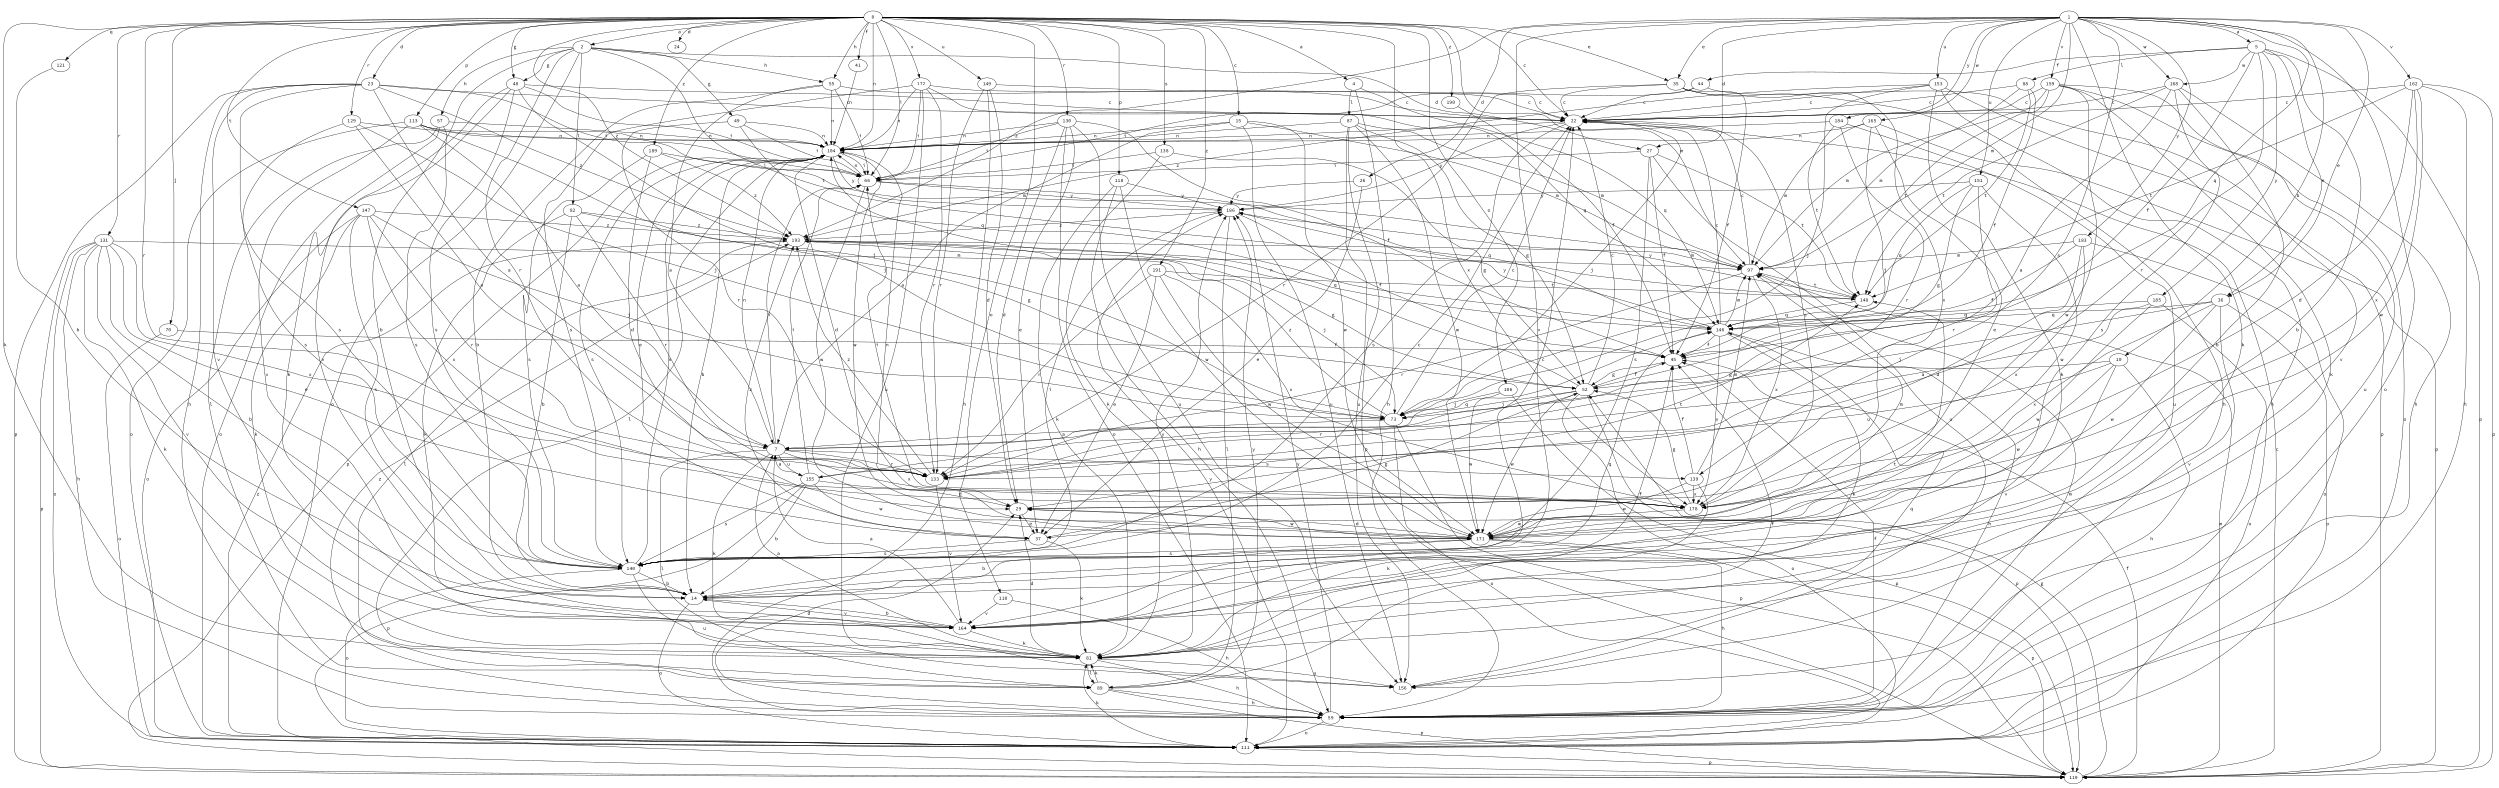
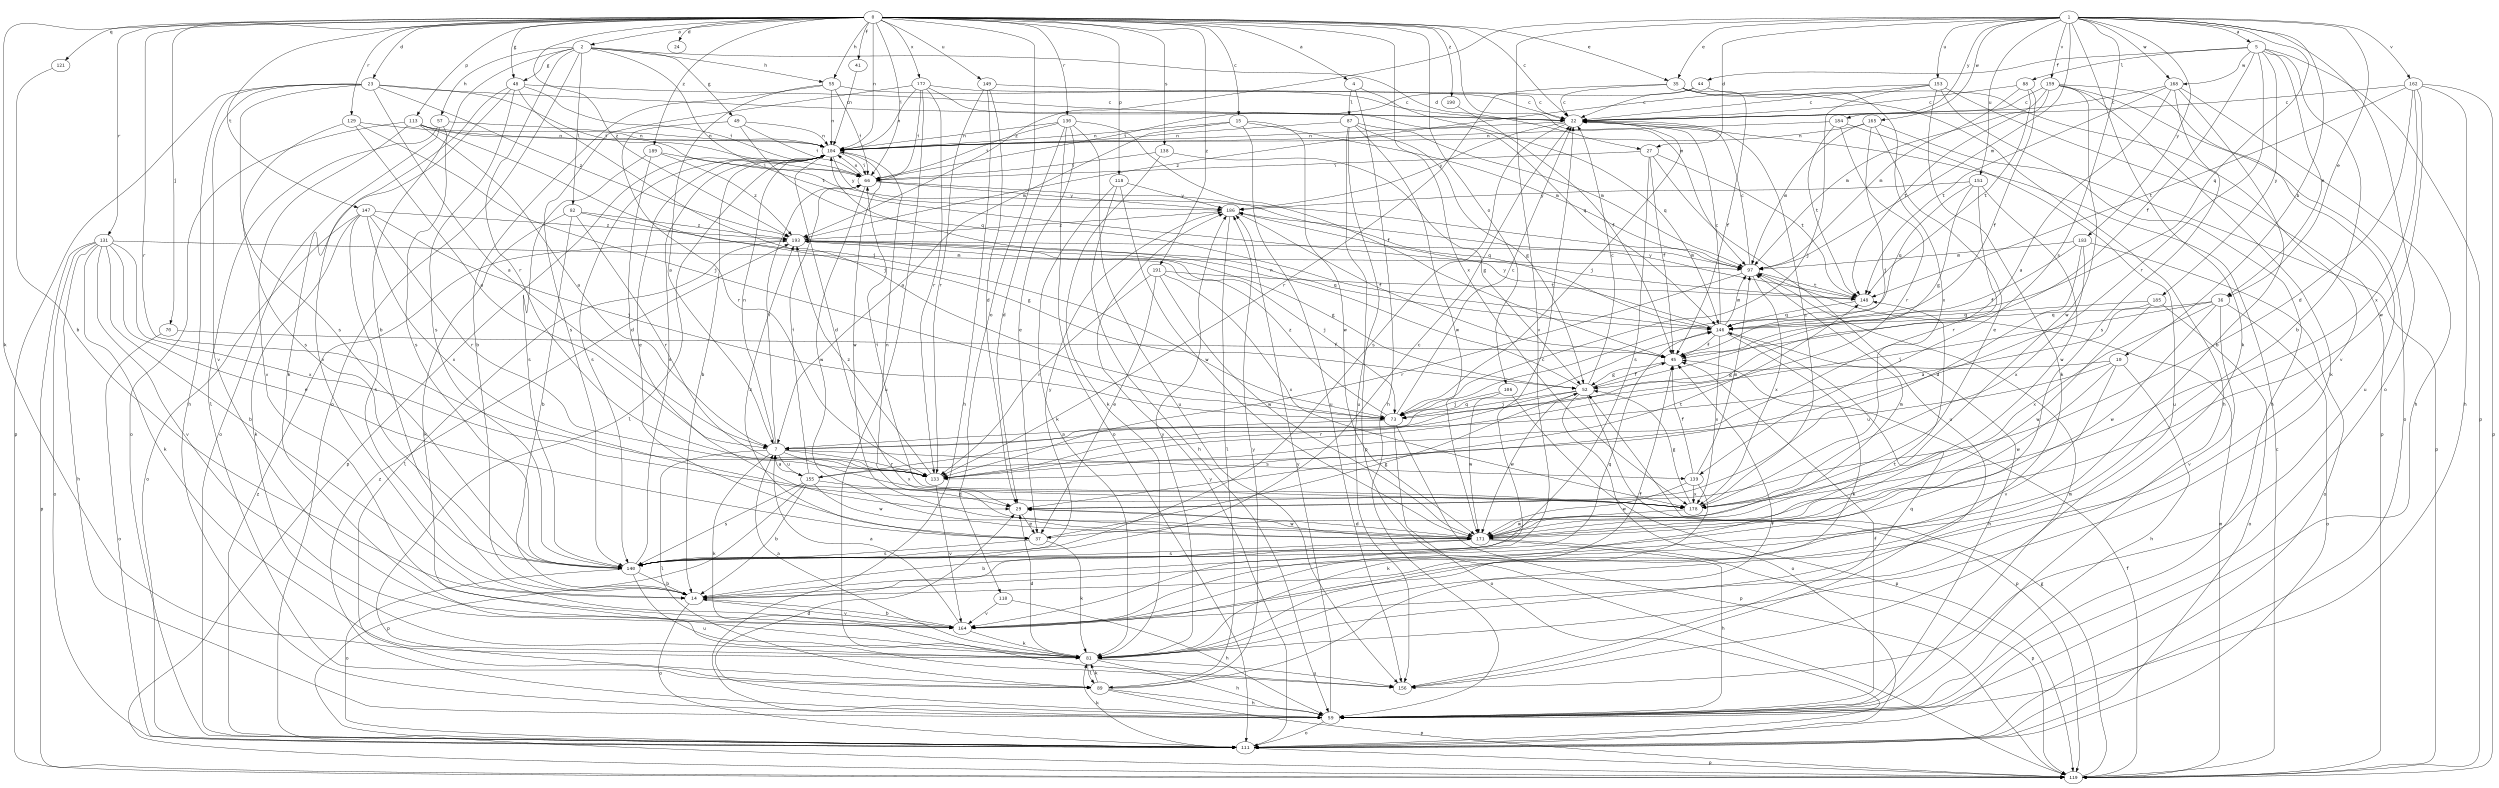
node "26": removed
edge "140" -> "186": label "i" -> "y"
